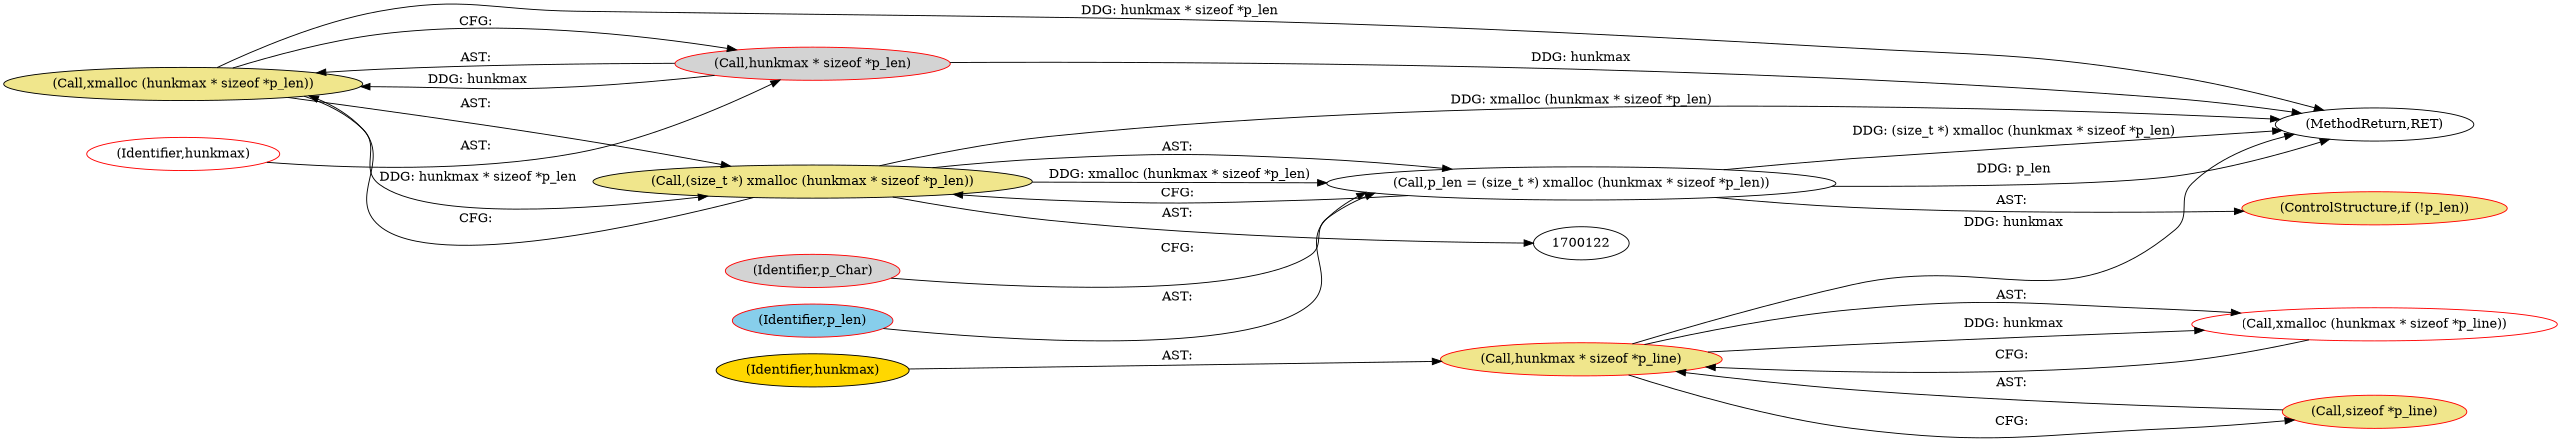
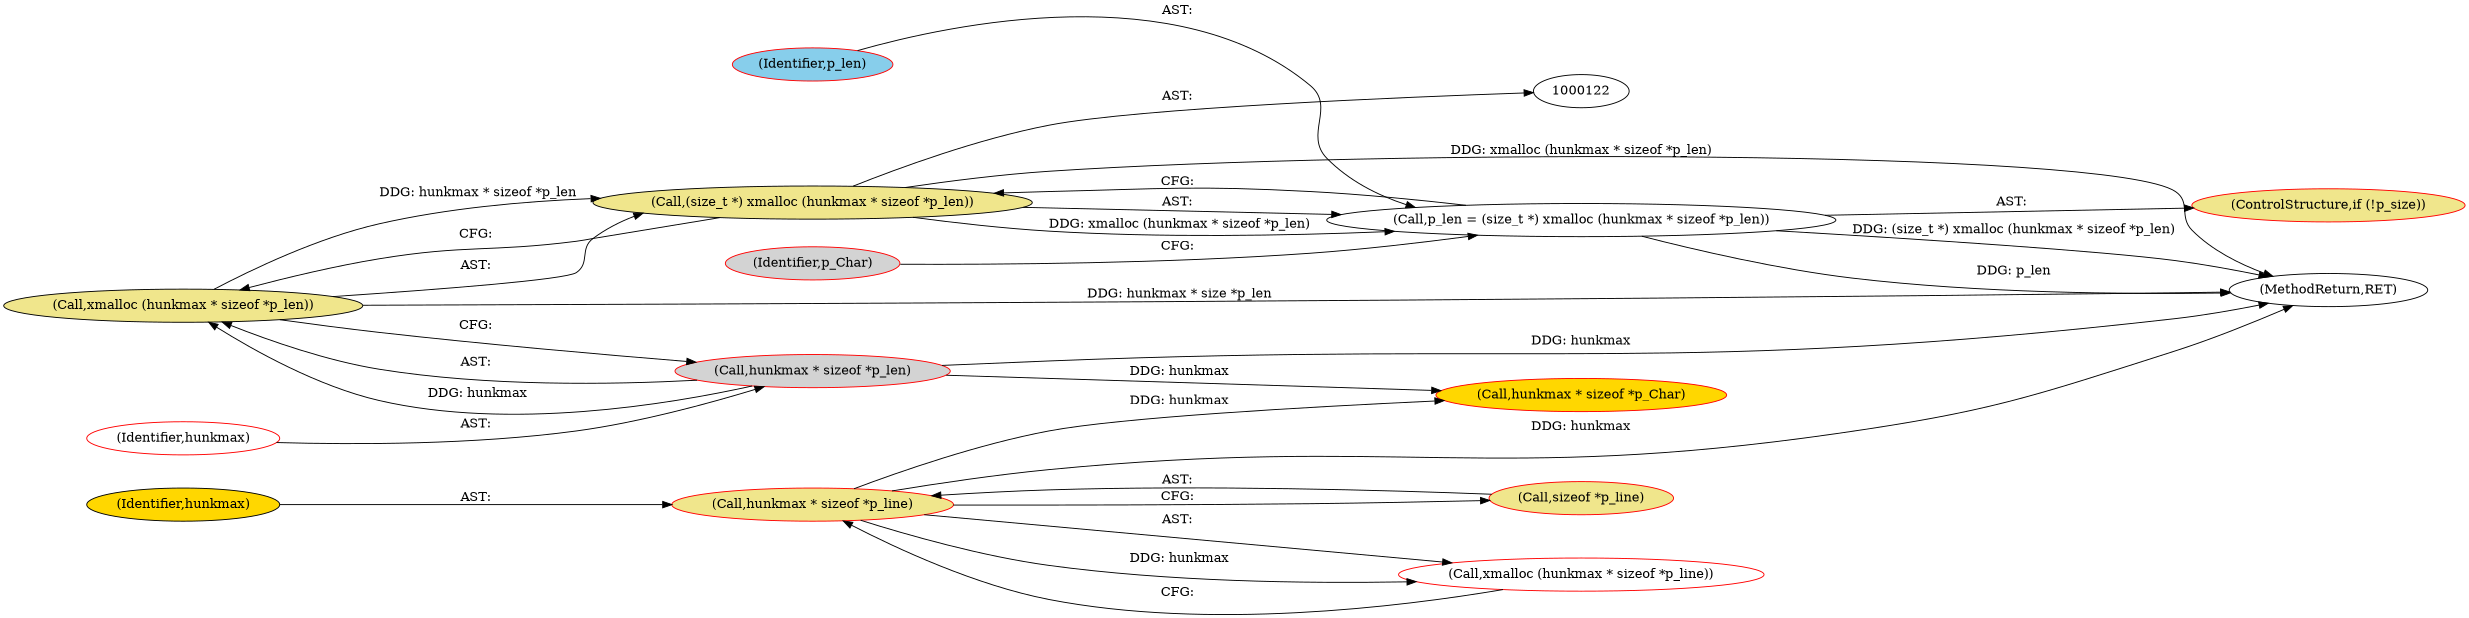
edge "(Call,xmalloc (hunkmax * sizeof *p_len))" -> "(MethodReturn,RET)": label "DDG: hunkmax * sizeof *p_len" -> "DDG: hunkmax * size *p_len"
node "(ControlStructure,if (!p_len))": label "(ControlStructure,if (!p_len))" -> "(ControlStructure,if (!p_size))"
node "1700122": label "1700122" -> "1000122"
node "(Call,hunkmax * sizeof *p_Char)": added
